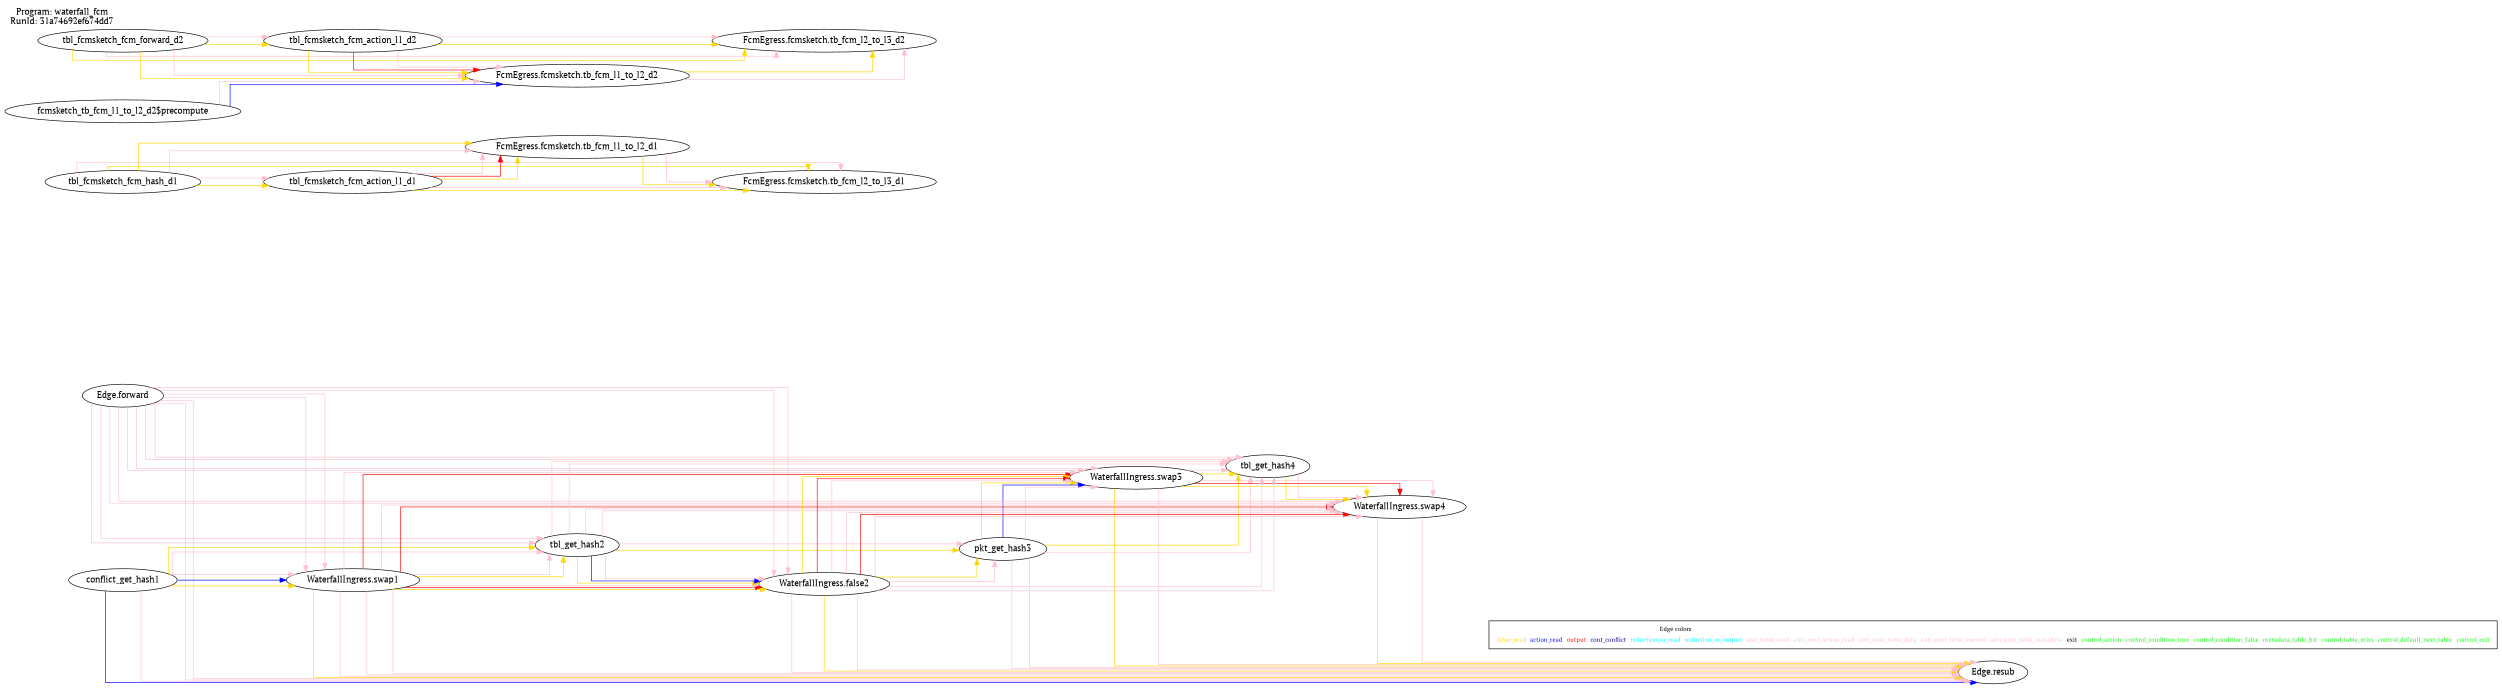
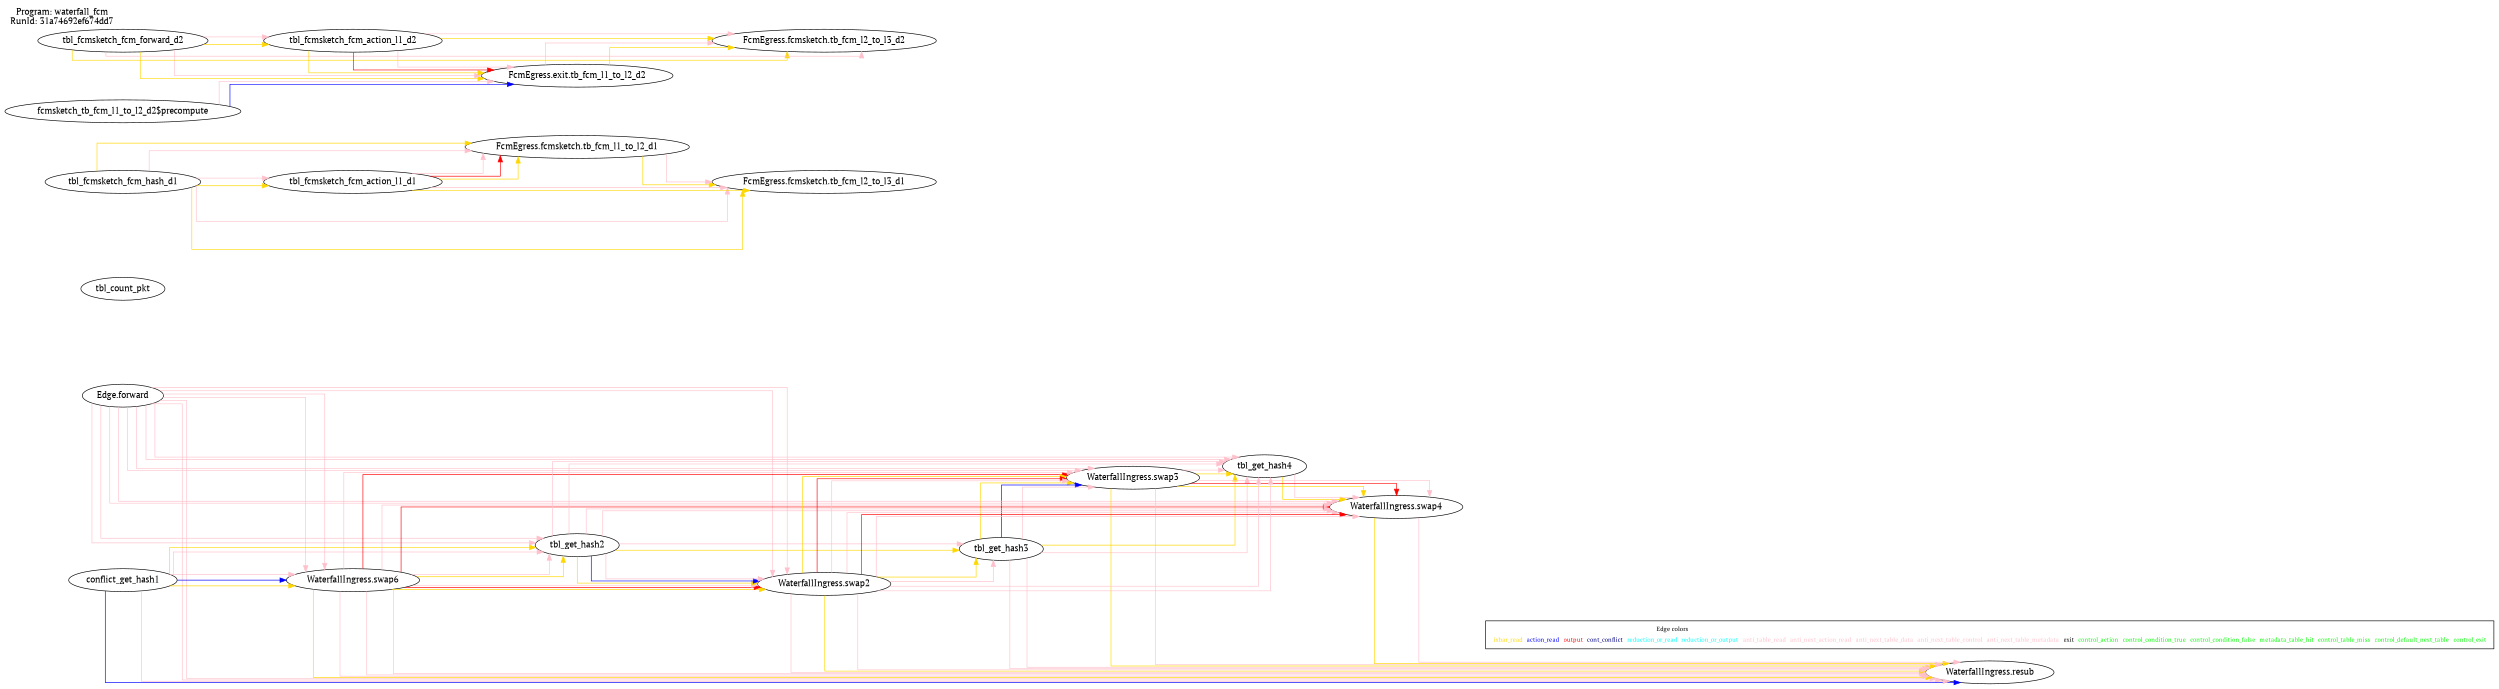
node "FcmEgress.fcmsketch.tb_fcm_l1_to_l2_d2": label "FcmEgress.fcmsketch.tb_fcm_l1_to_l2_d2" -> "FcmEgress.exit.tb_fcm_l1_to_l2_d2"
node "tbl_count_pkt": added
node "pkt_get_hash3": label "pkt_get_hash3" -> "tbl_get_hash3"
node "WaterfallIngress.swap1": label "WaterfallIngress.swap1" -> "WaterfallIngress.swap6"
node "WaterfallIngress.false2": label "WaterfallIngress.false2" -> "WaterfallIngress.swap2"
node "Edge.resub": label "Edge.resub" -> "WaterfallIngress.resub"
